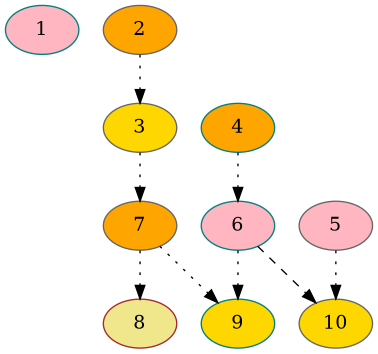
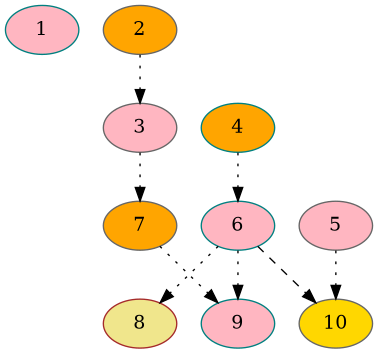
node "3": fillcolor gold -> lightpink
edge "7" -> "8": now "6" -> "8"
node "9": fillcolor gold -> lightpink
